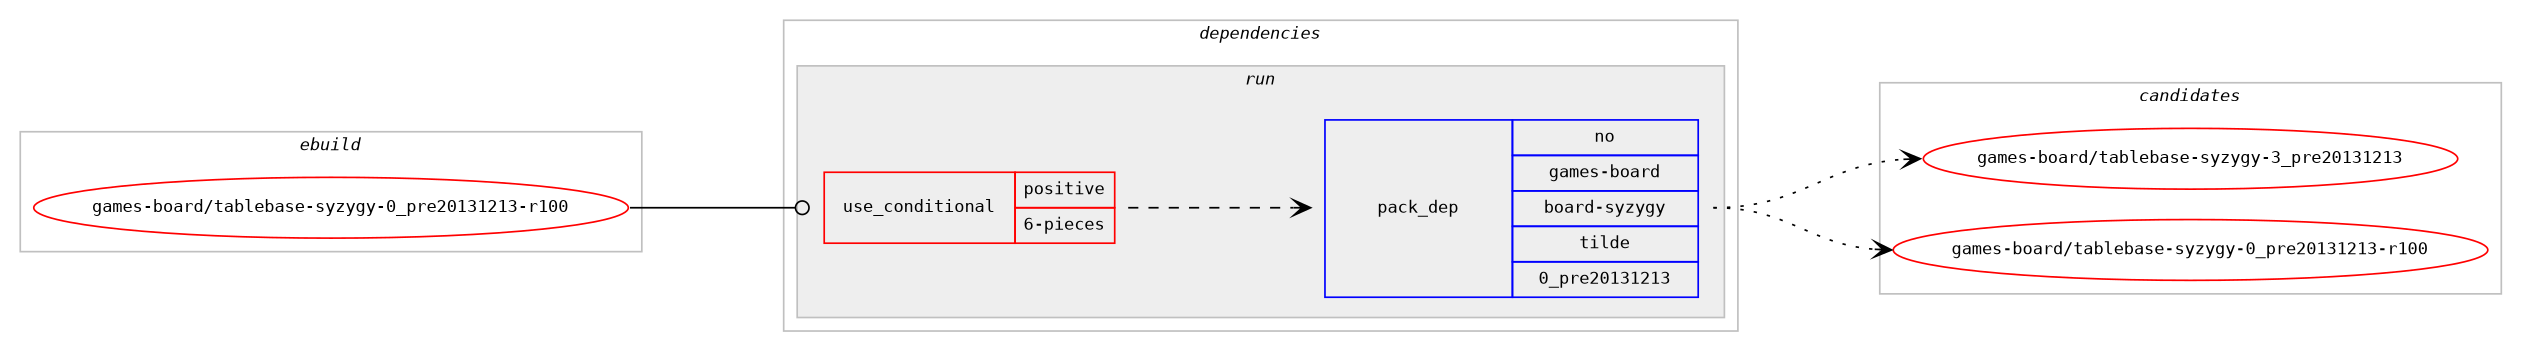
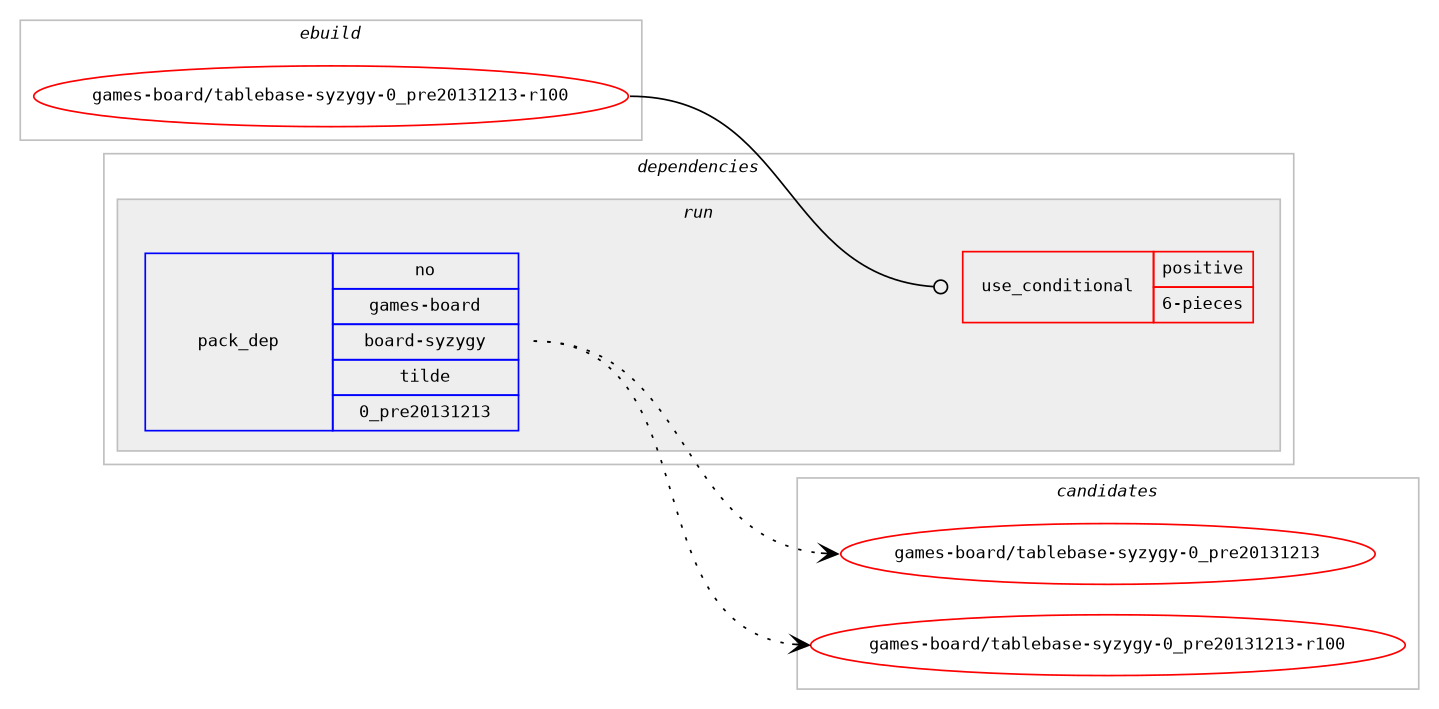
node "games-board/tablebase-syzygy-3_pre20131213": label "games-board/tablebase-syzygy-3_pre20131213" -> "games-board/tablebase-syzygy-0_pre20131213"
edge "use_conditional" -> "pack_dep": removed
